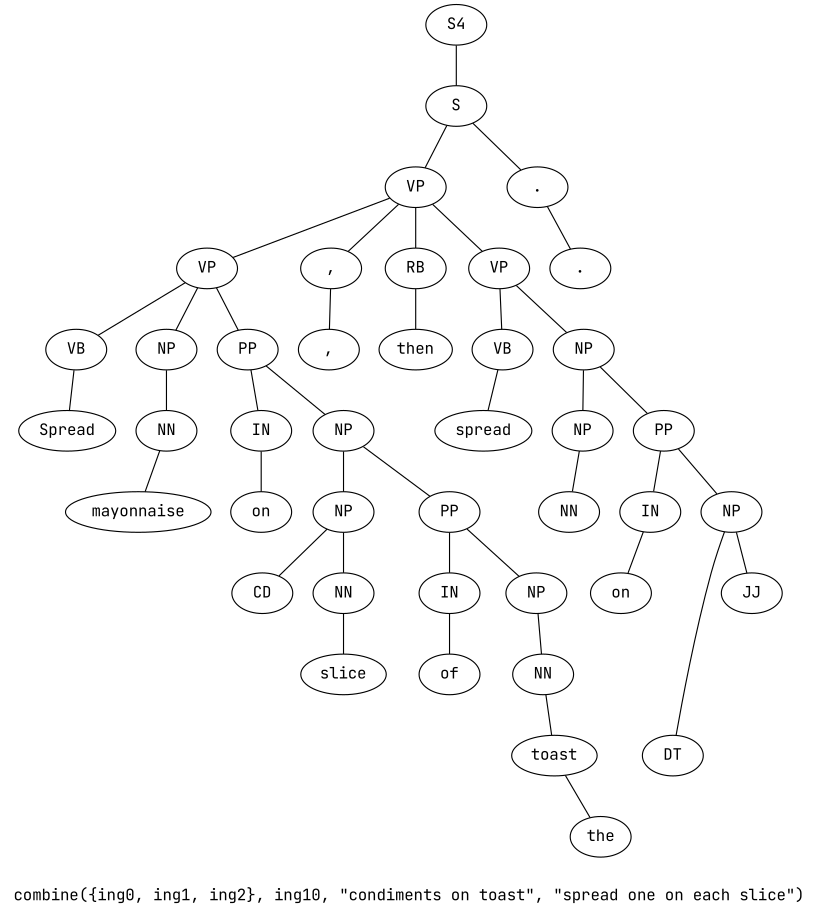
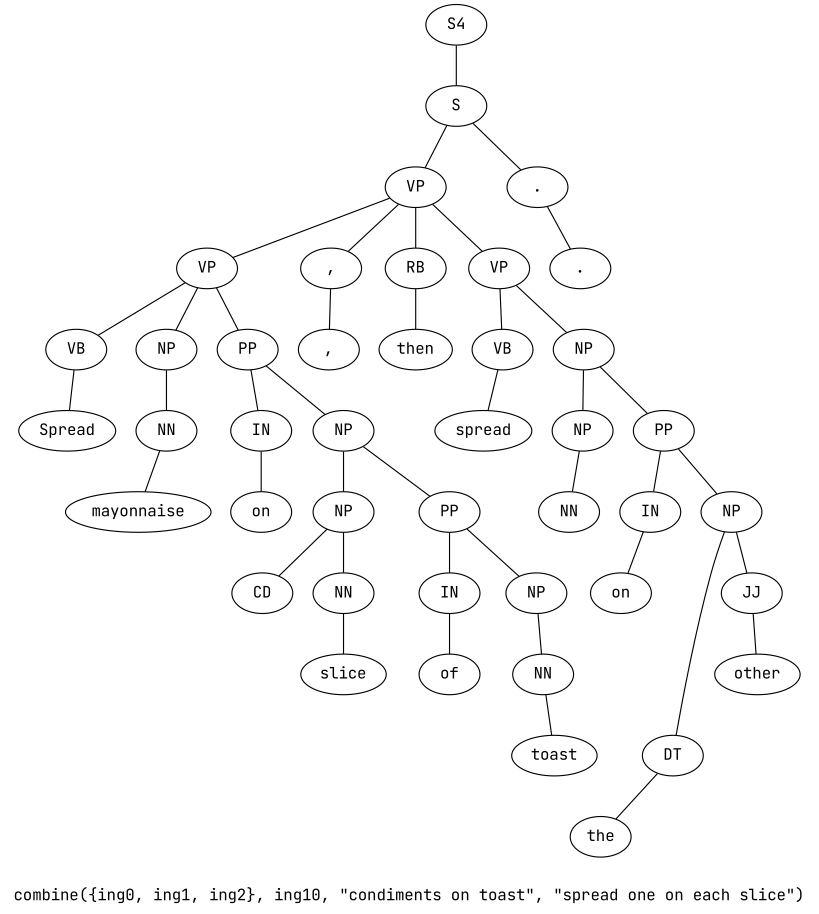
node "other": added
edge "toast" -- "the": now "DT" -- "the"
